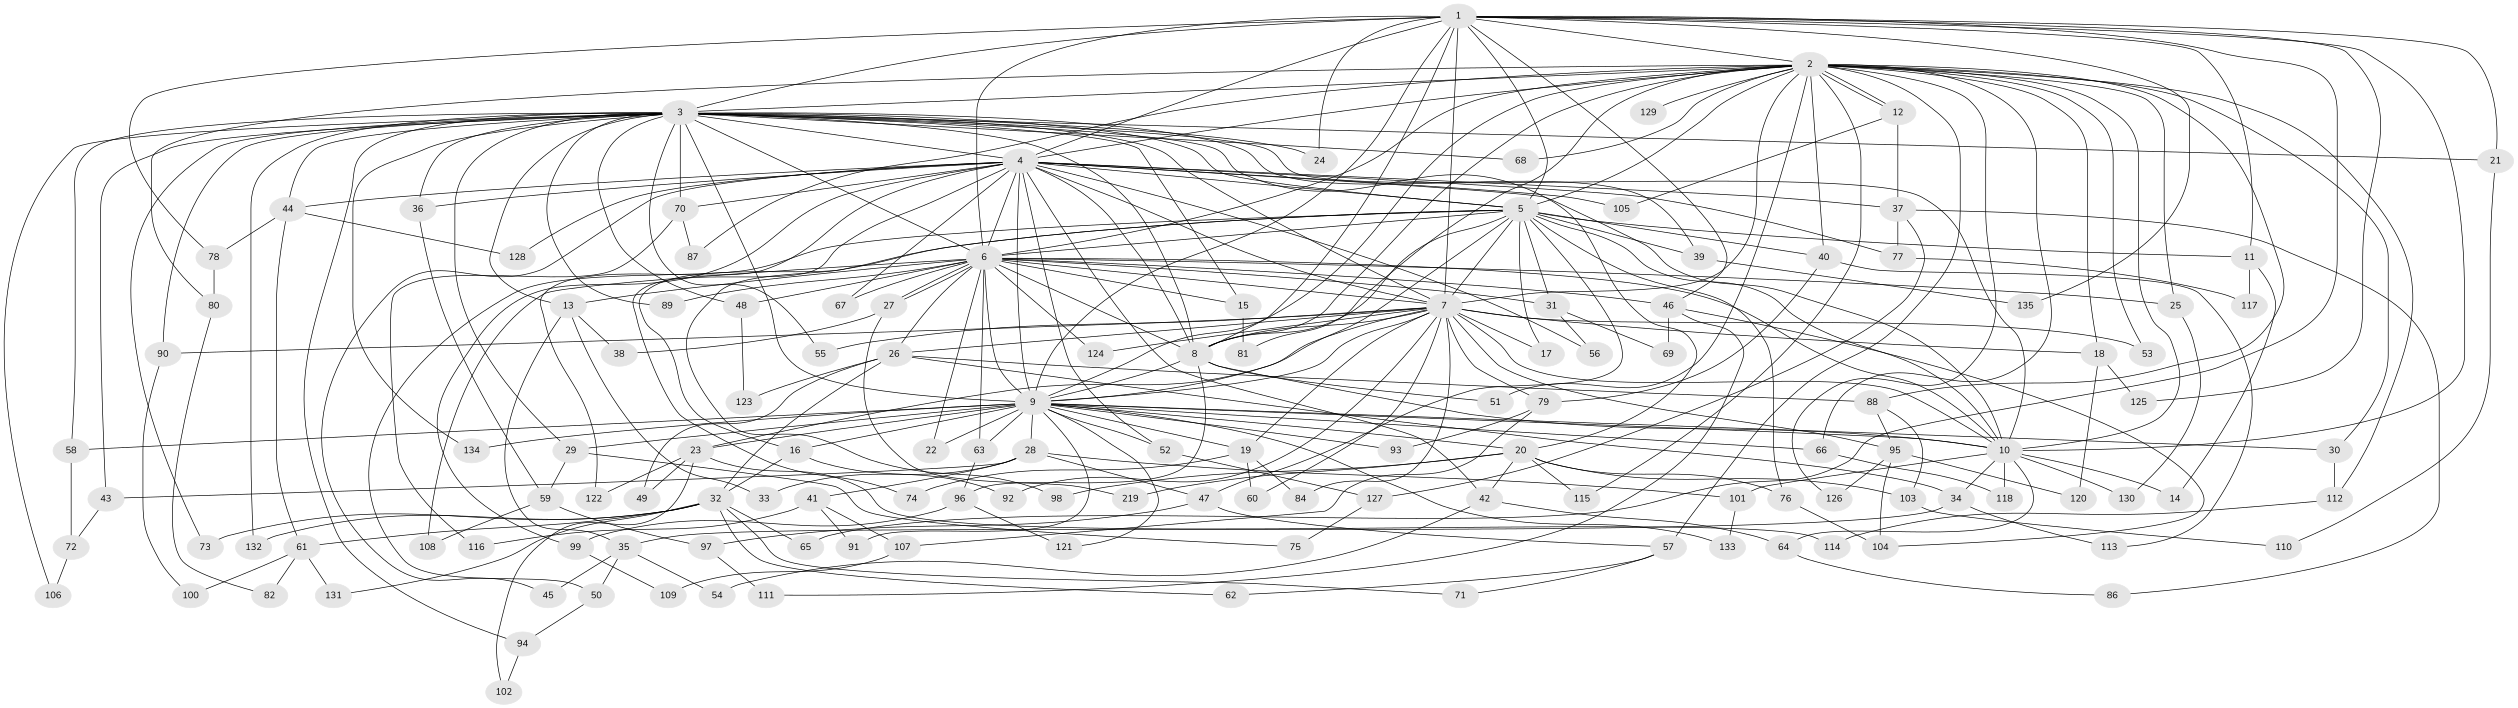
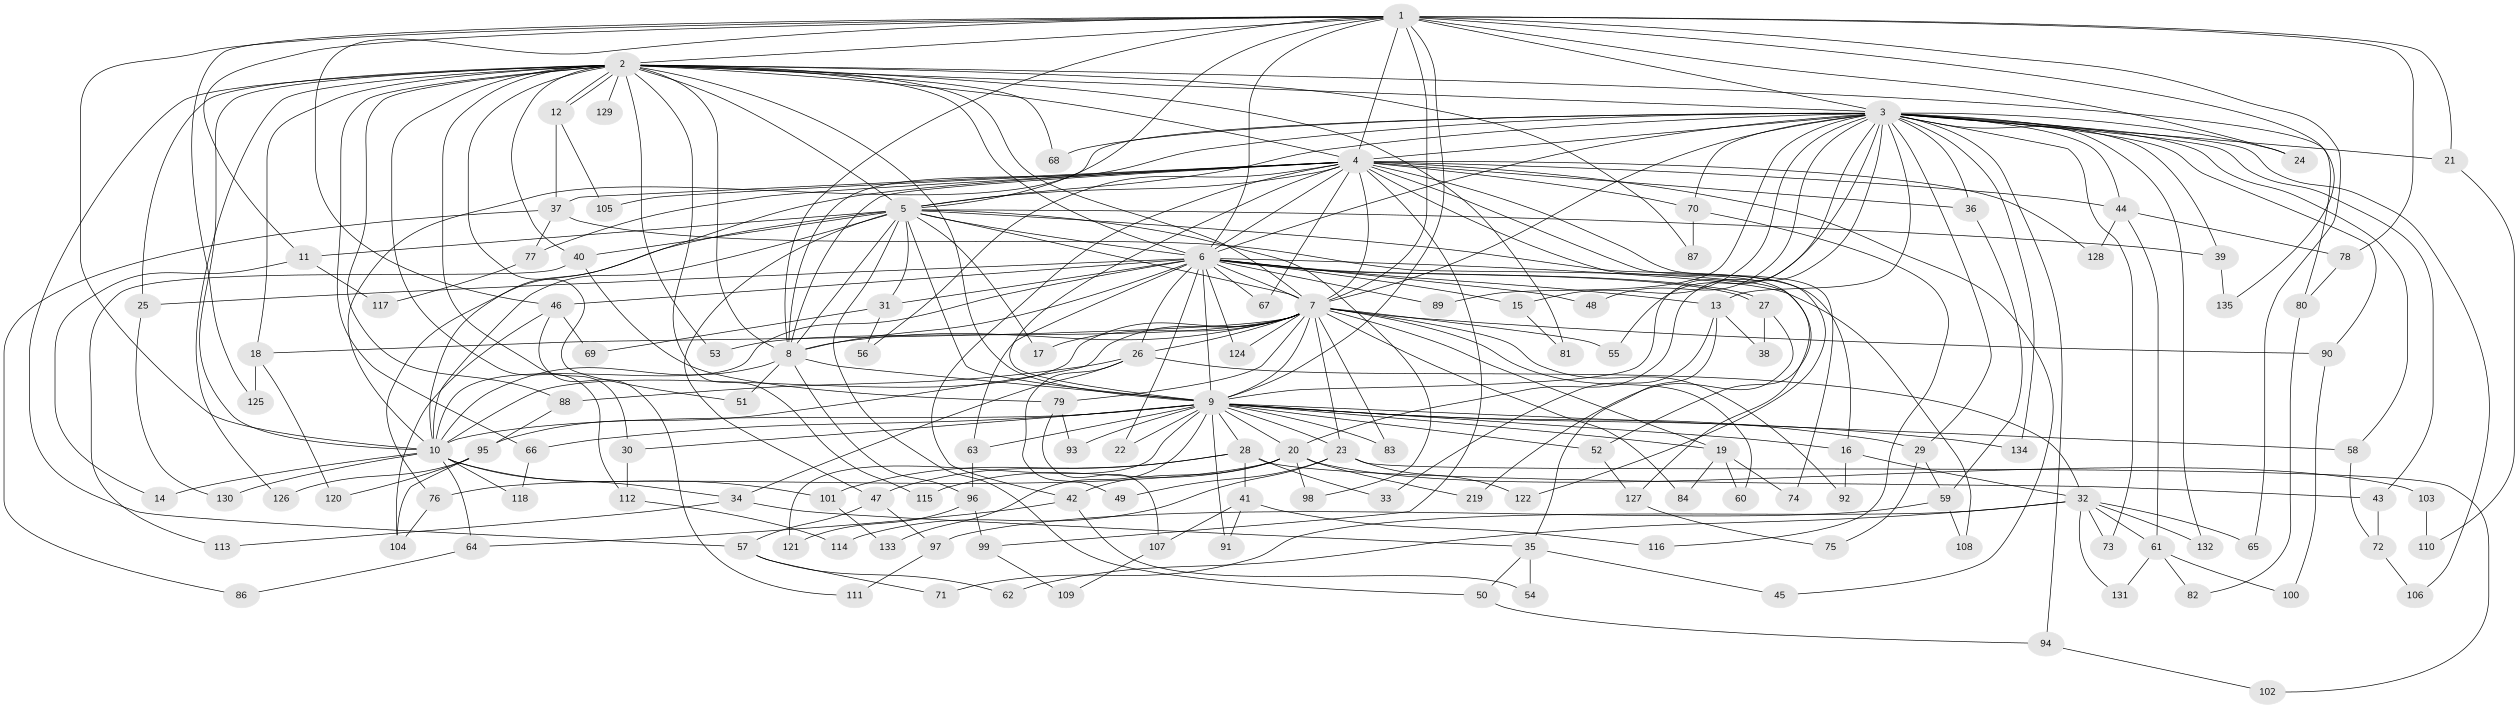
node "123": removed
edge "88" -- "103": removed
node "83": added
